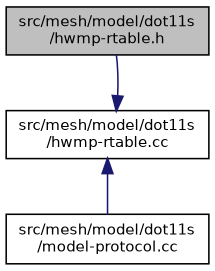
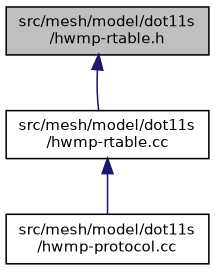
edge "src/mesh/model/dot11s /hwmp-rtable.h" -> "src/mesh/model/dot11s /hwmp-rtable.cc": reversed
node "src/mesh/model/dot11s /model-protocol.cc": label "src/mesh/model/dot11s /model-protocol.cc" -> "src/mesh/model/dot11s /hwmp-protocol.cc"
